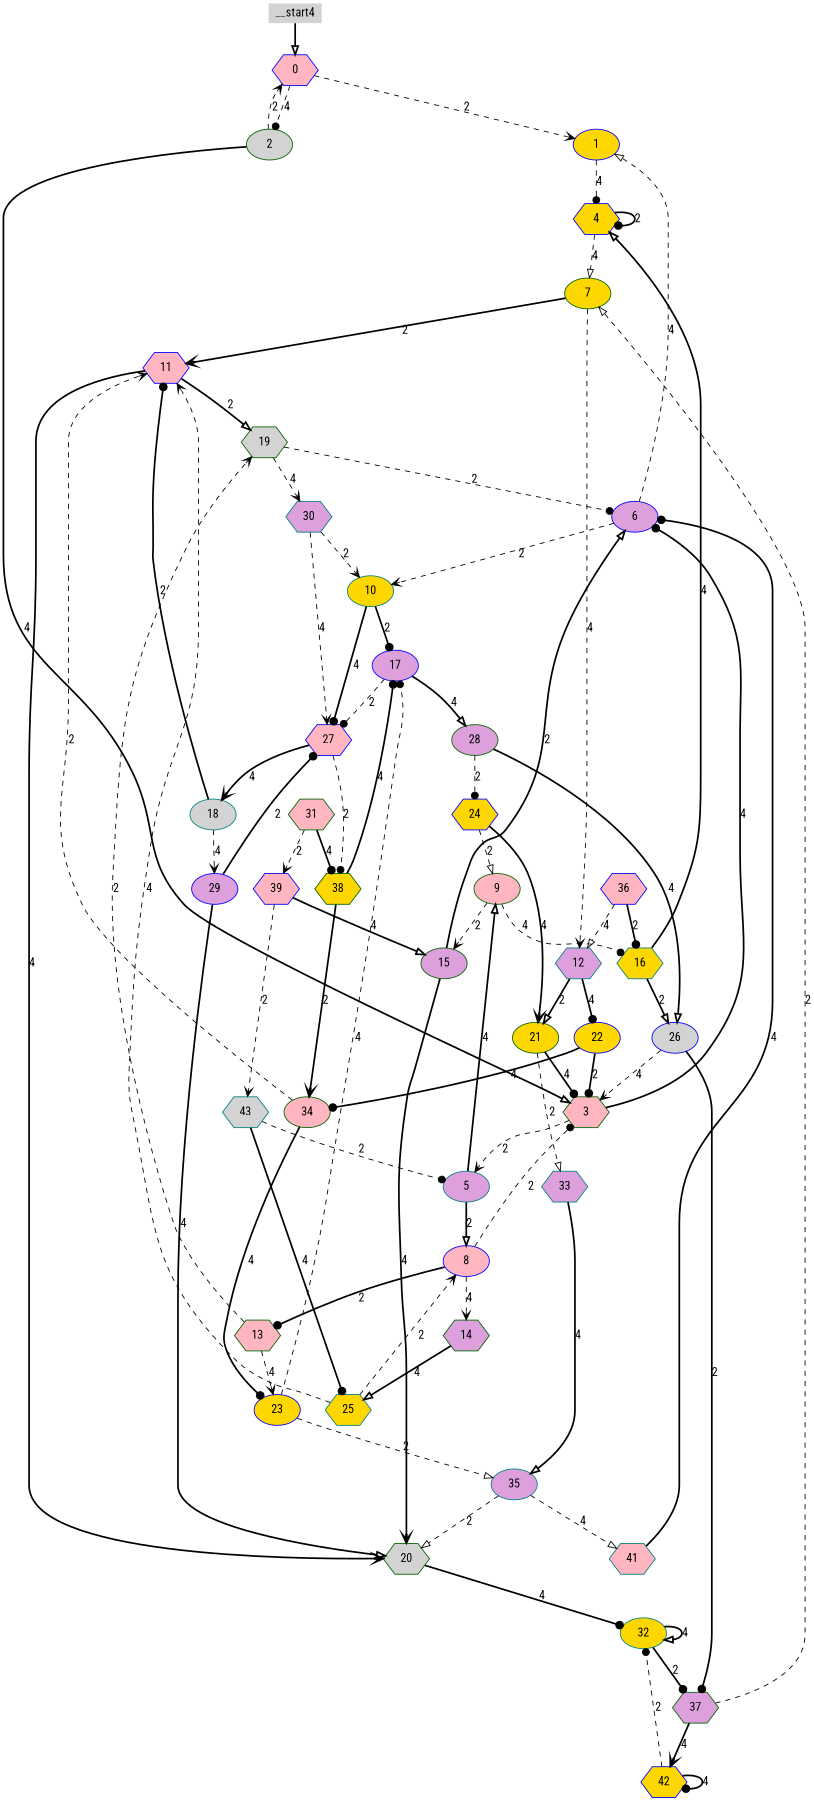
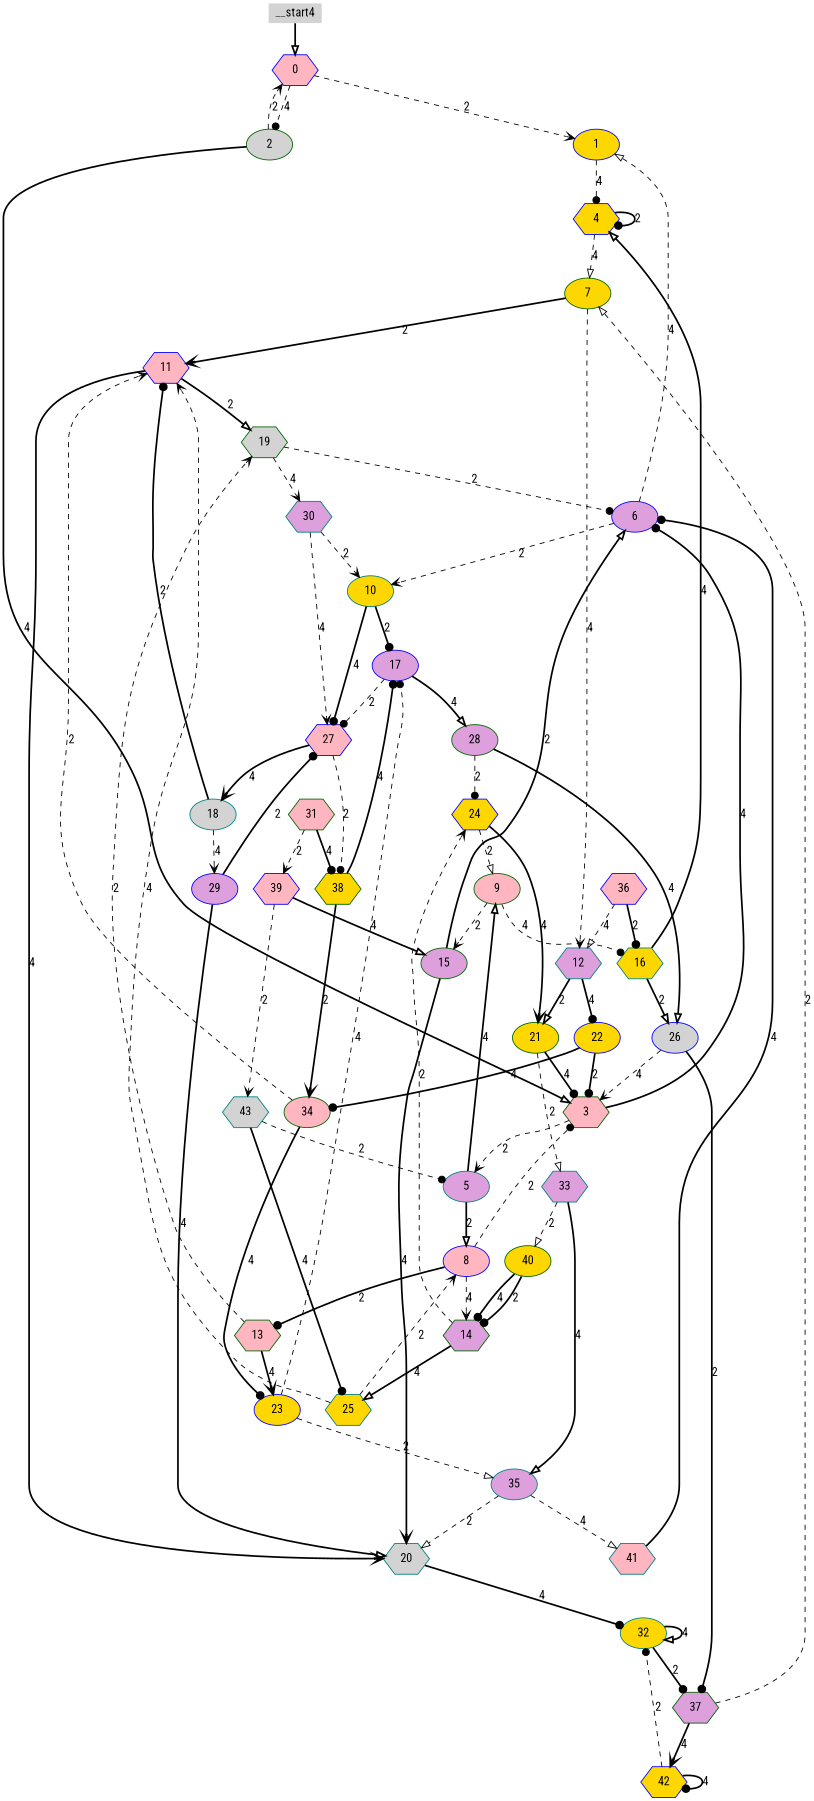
edge "14" -> "24": added, label "2"
node "40": added
edge "13" -> "23": style dashed -> bold
node "20": color darkgreen -> teal
